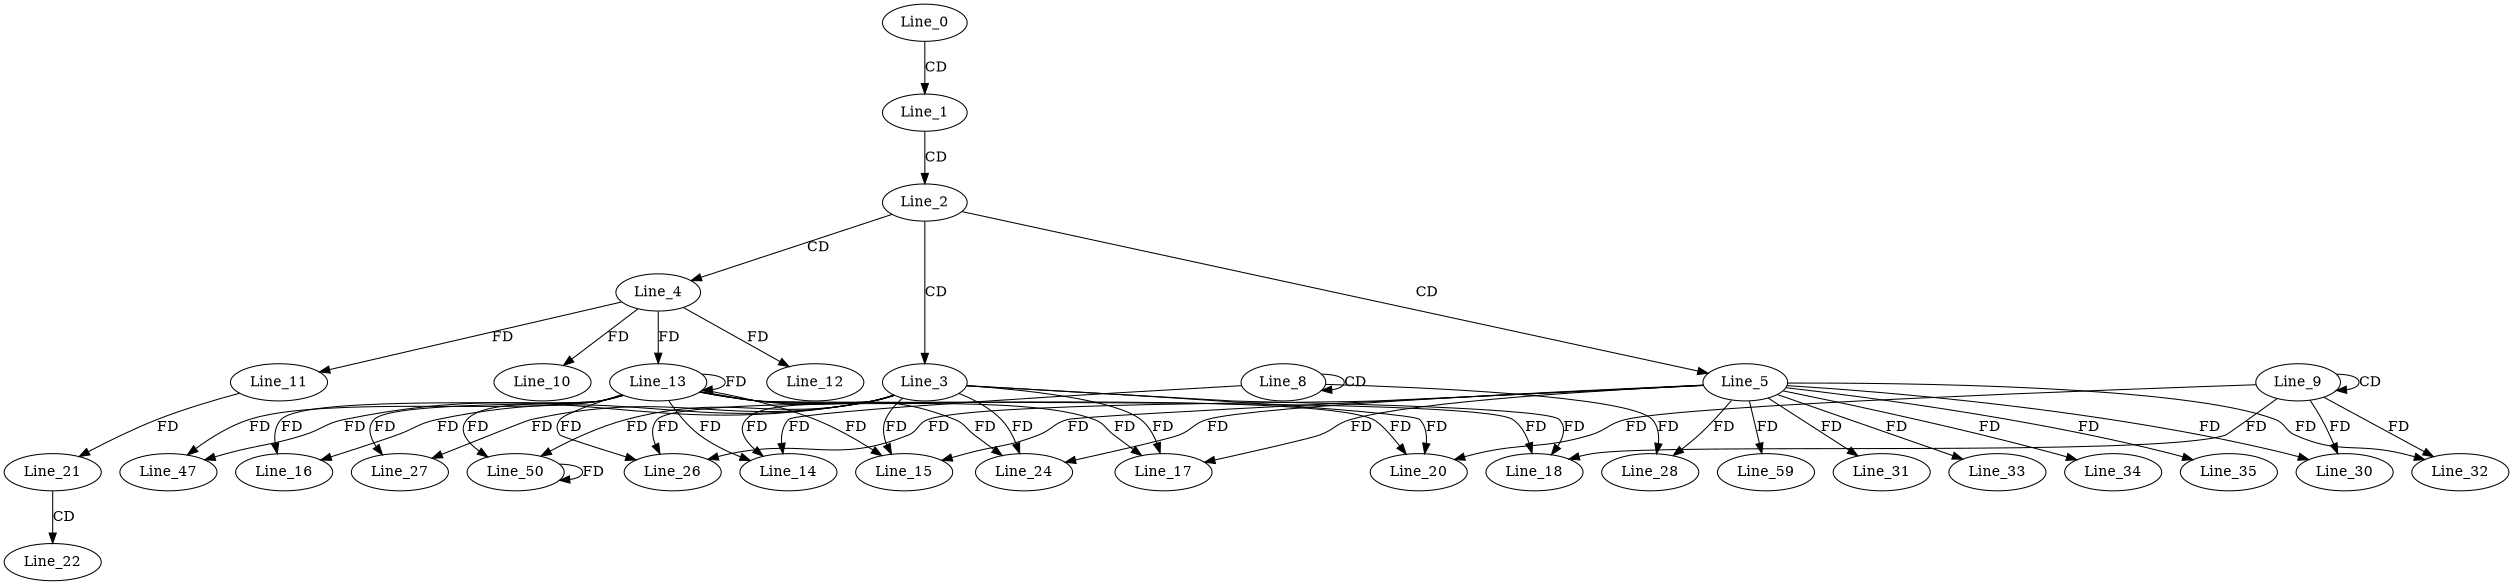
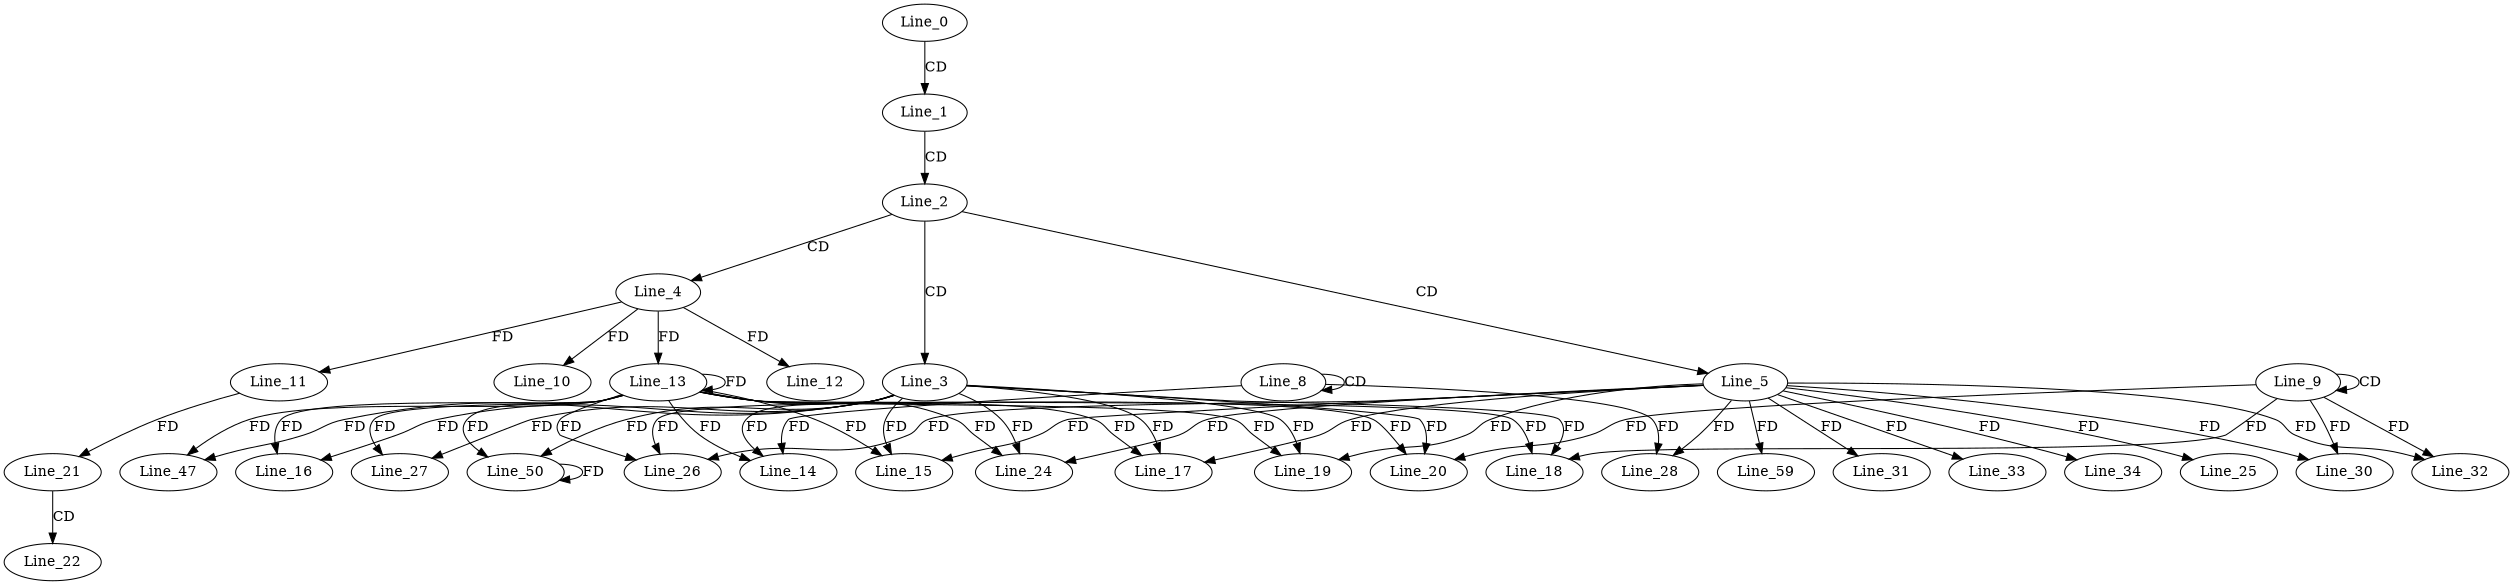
node "Line_19": added
node "Line_35": label "Line_35" -> "Line_25"
